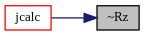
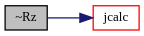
edge "jcalc" -> "~Rz": reversed
